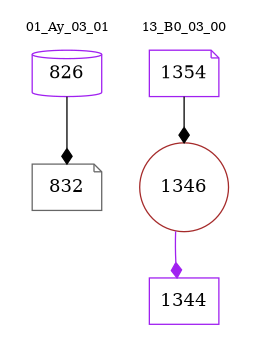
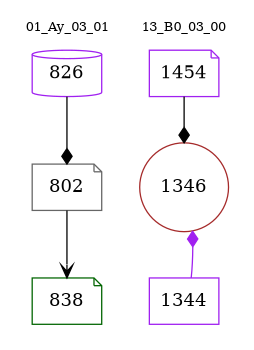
node "1354": label "1354" -> "1454"
node "832": label "832" -> "802"
edge "1346" -> "1344": reversed
node "838": added
